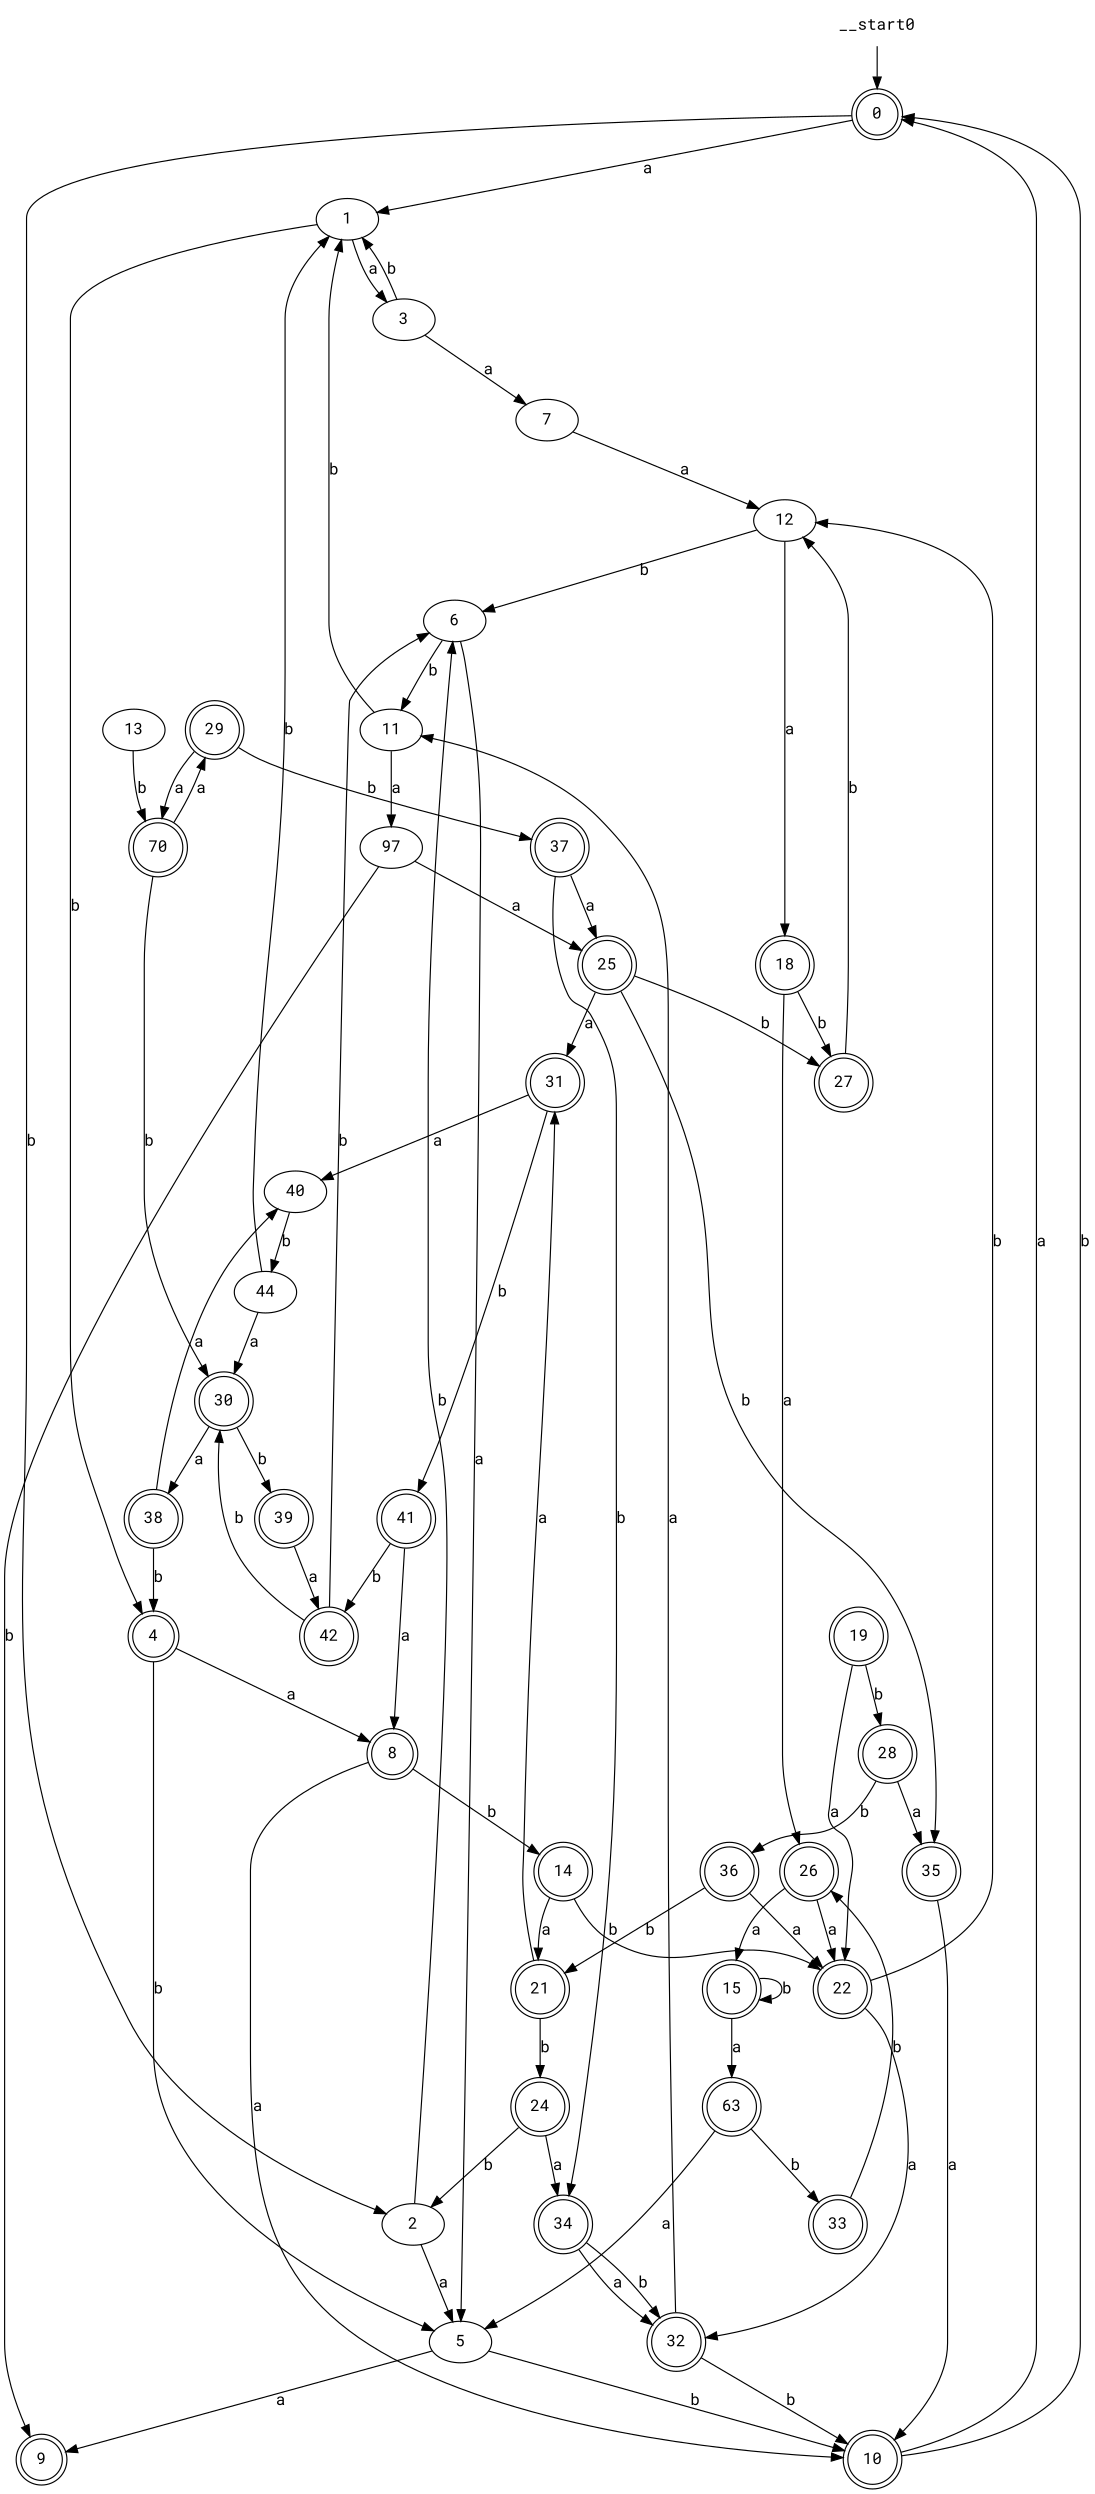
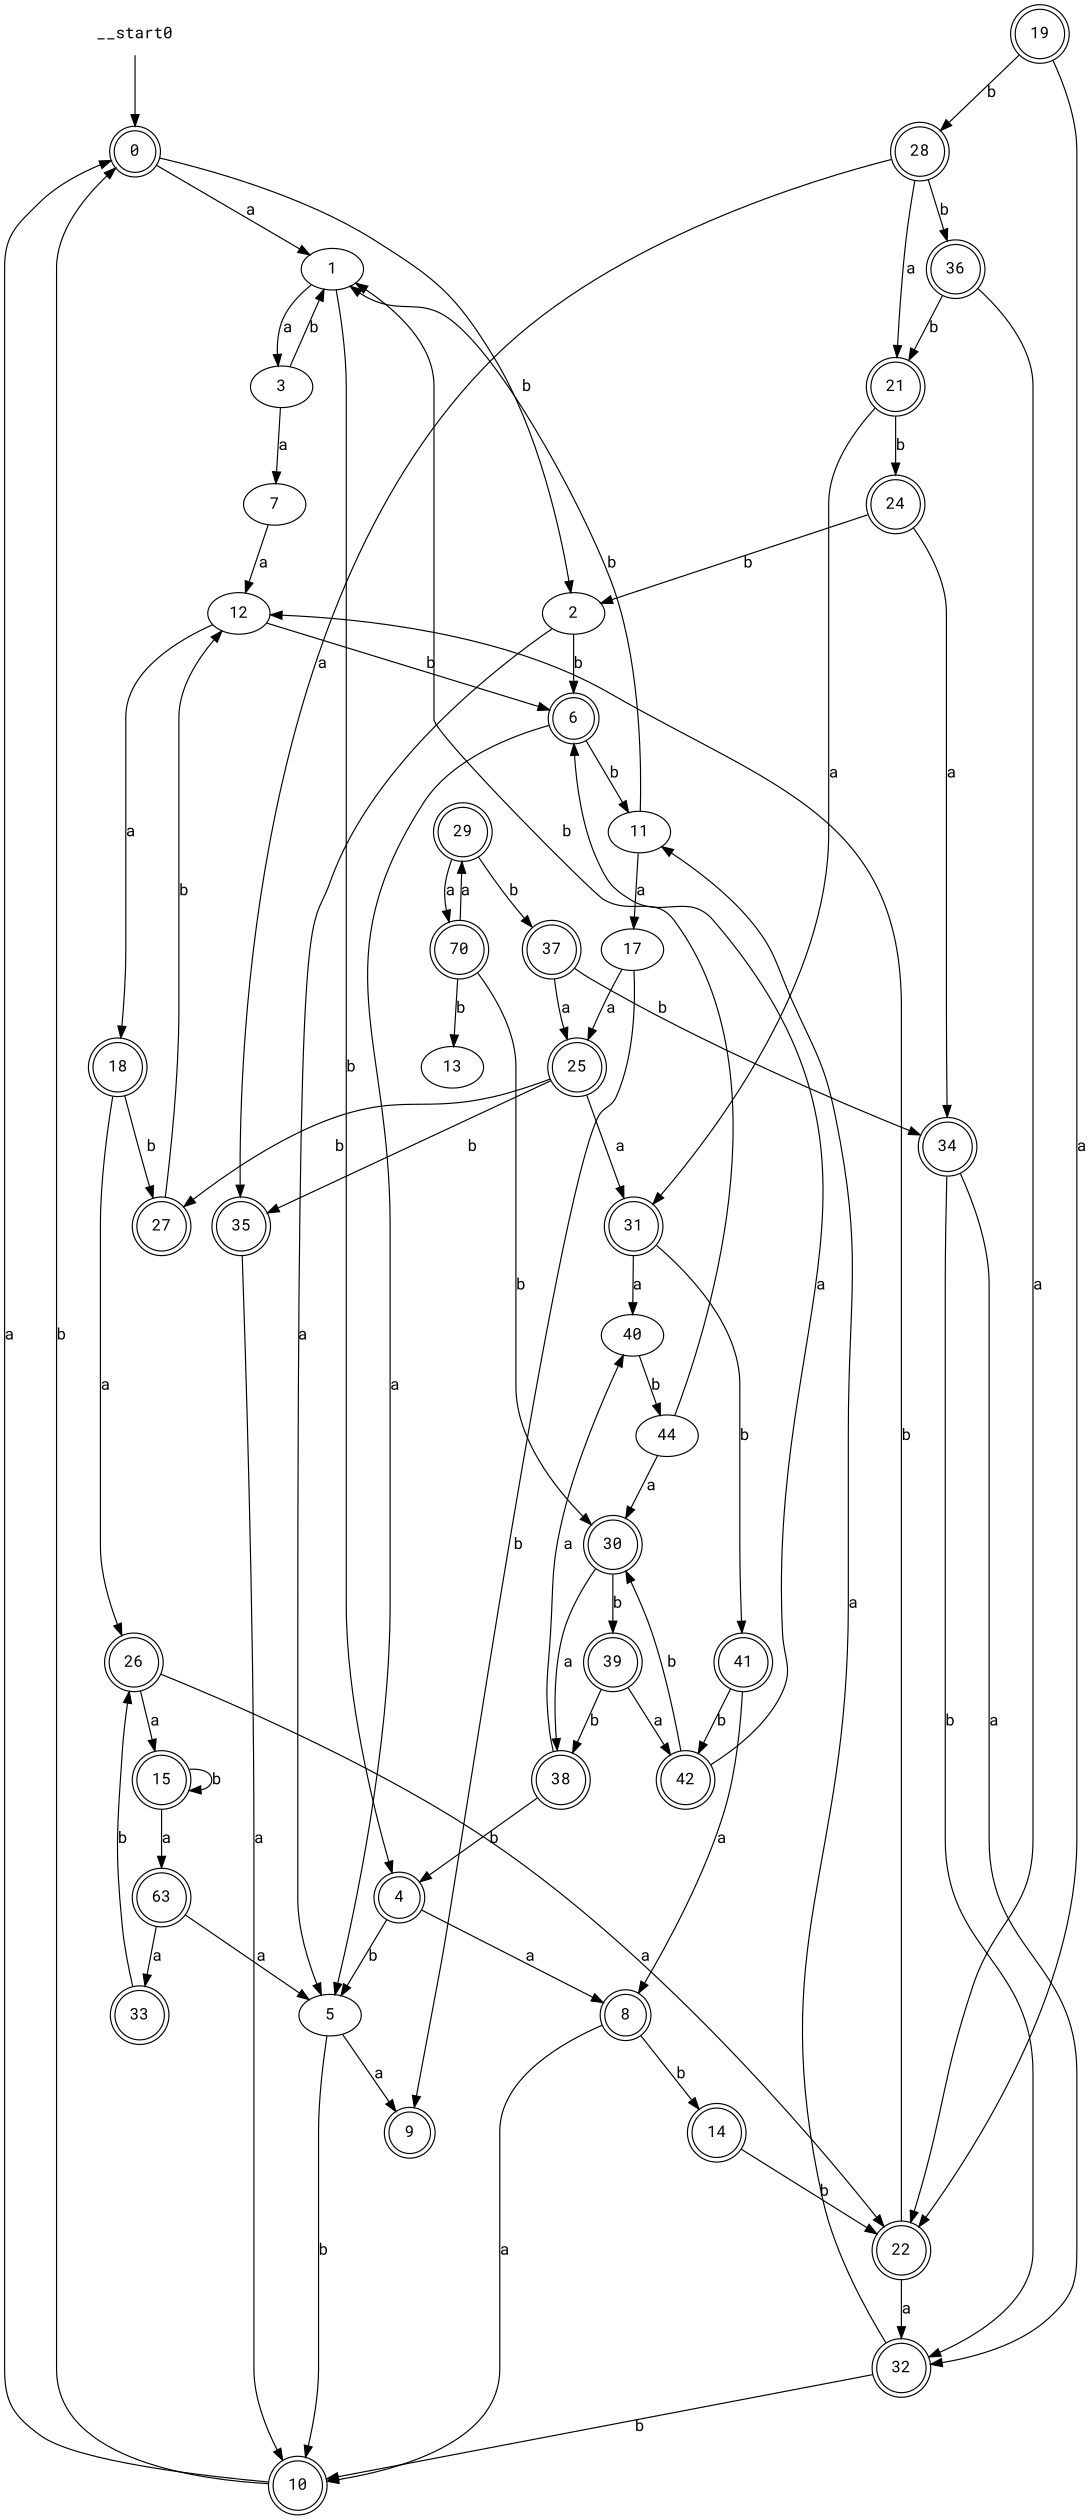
node "6": shape ellipse -> doublecircle
edge "13" -> "70": reversed
node "97": label "97" -> "17"
edge "42" -> "6": label "b" -> "a"
edge "39" -> "38": added, label "b"
edge "14" -> "21": now "28" -> "21"
edge "63" -> "33": label "b" -> "a"
